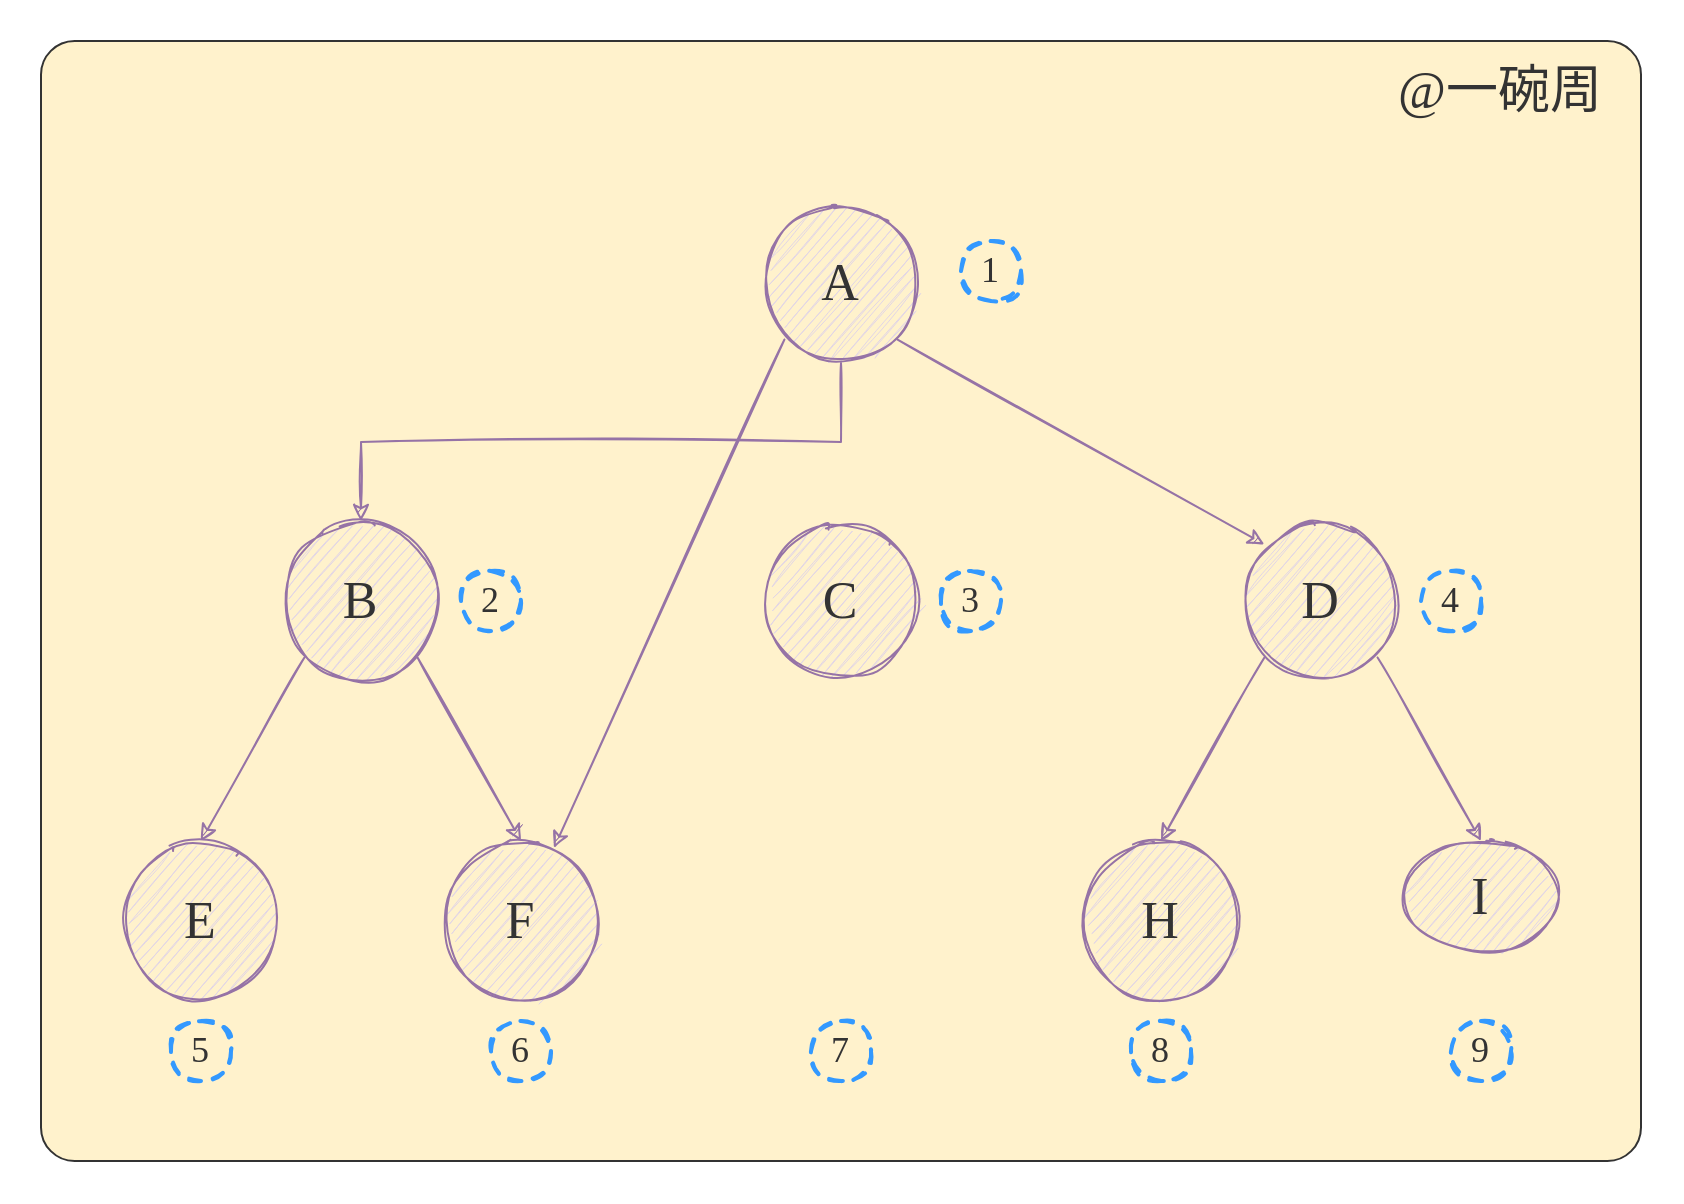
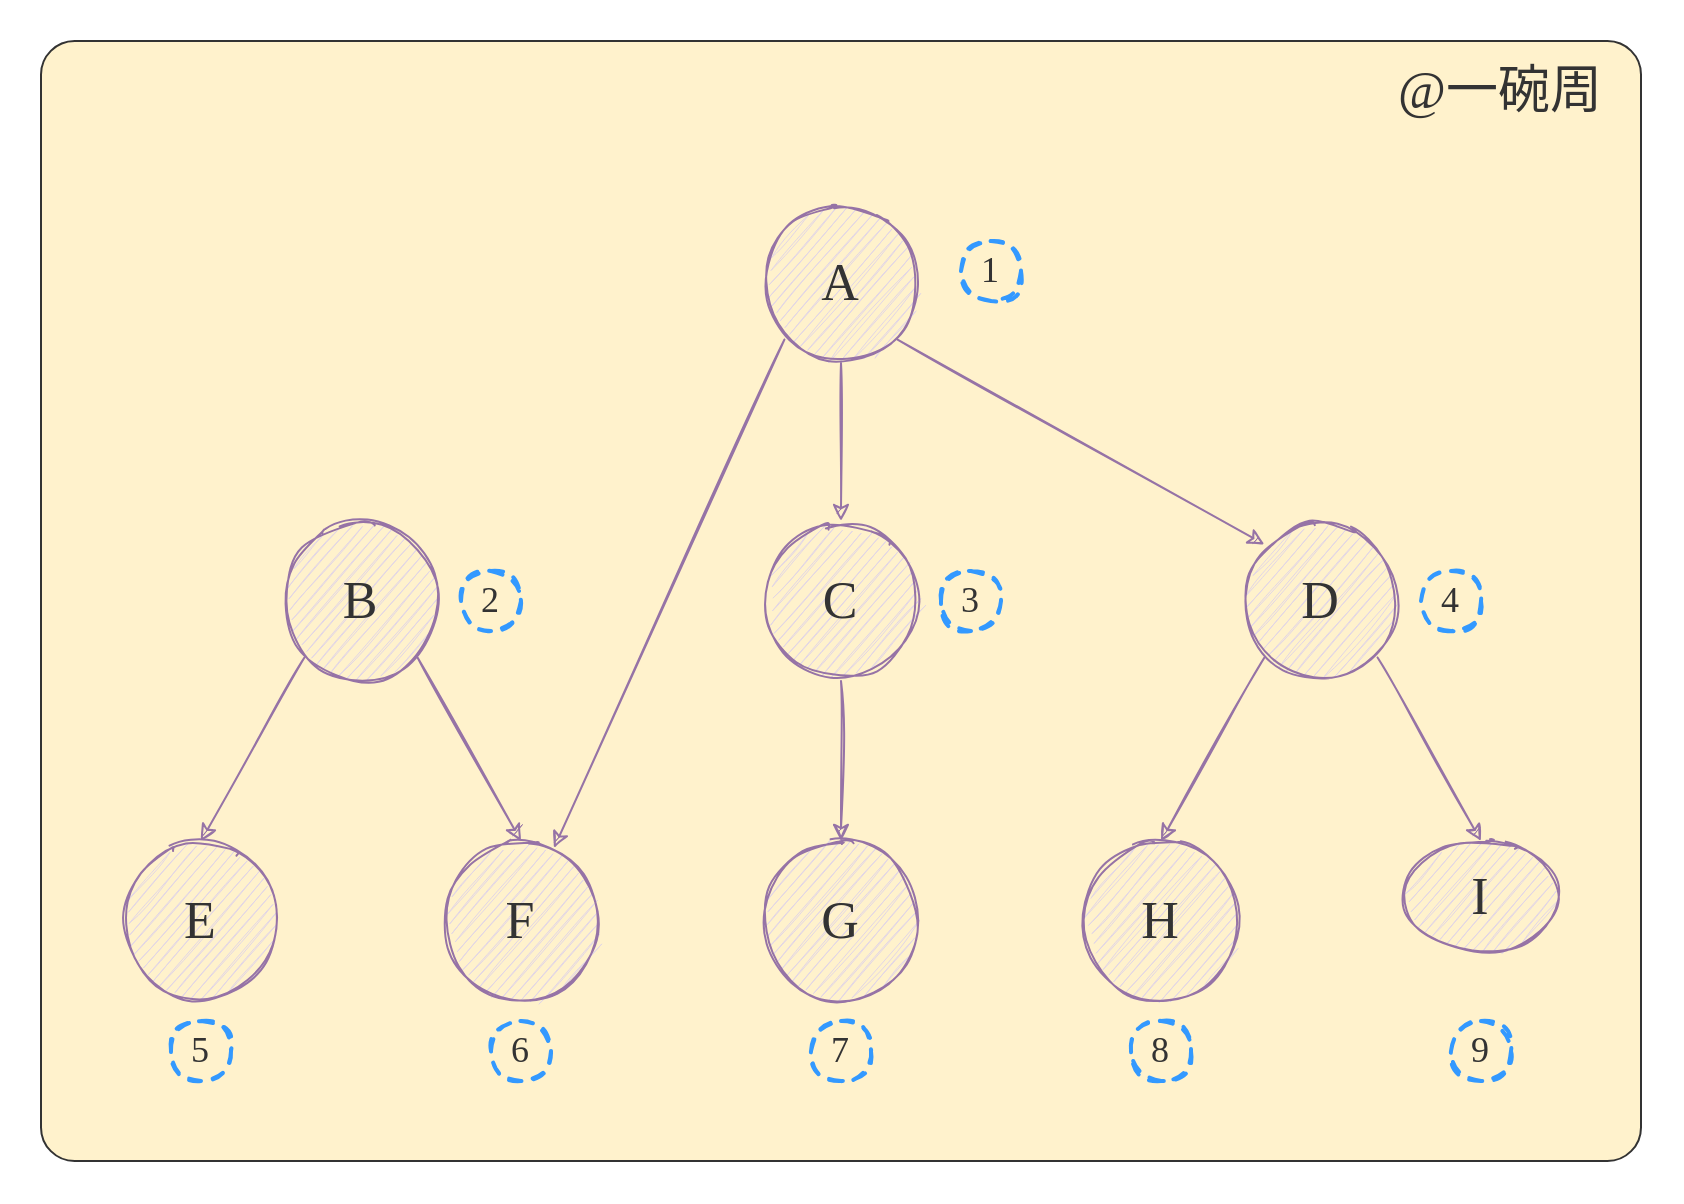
edge "A" -> "B": now "A" -> "C"
edge "C" -> "G": added
node "G": added
